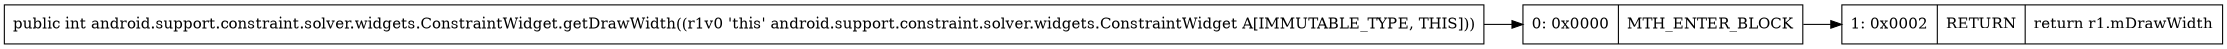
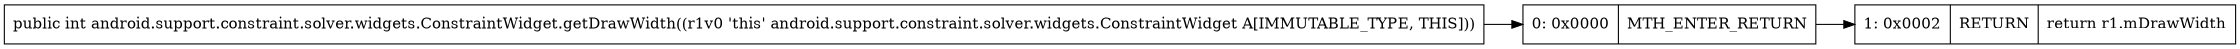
node "0: 0x0000": text "MTH_ENTER_BLOCK" -> "MTH_ENTER_RETURN"
